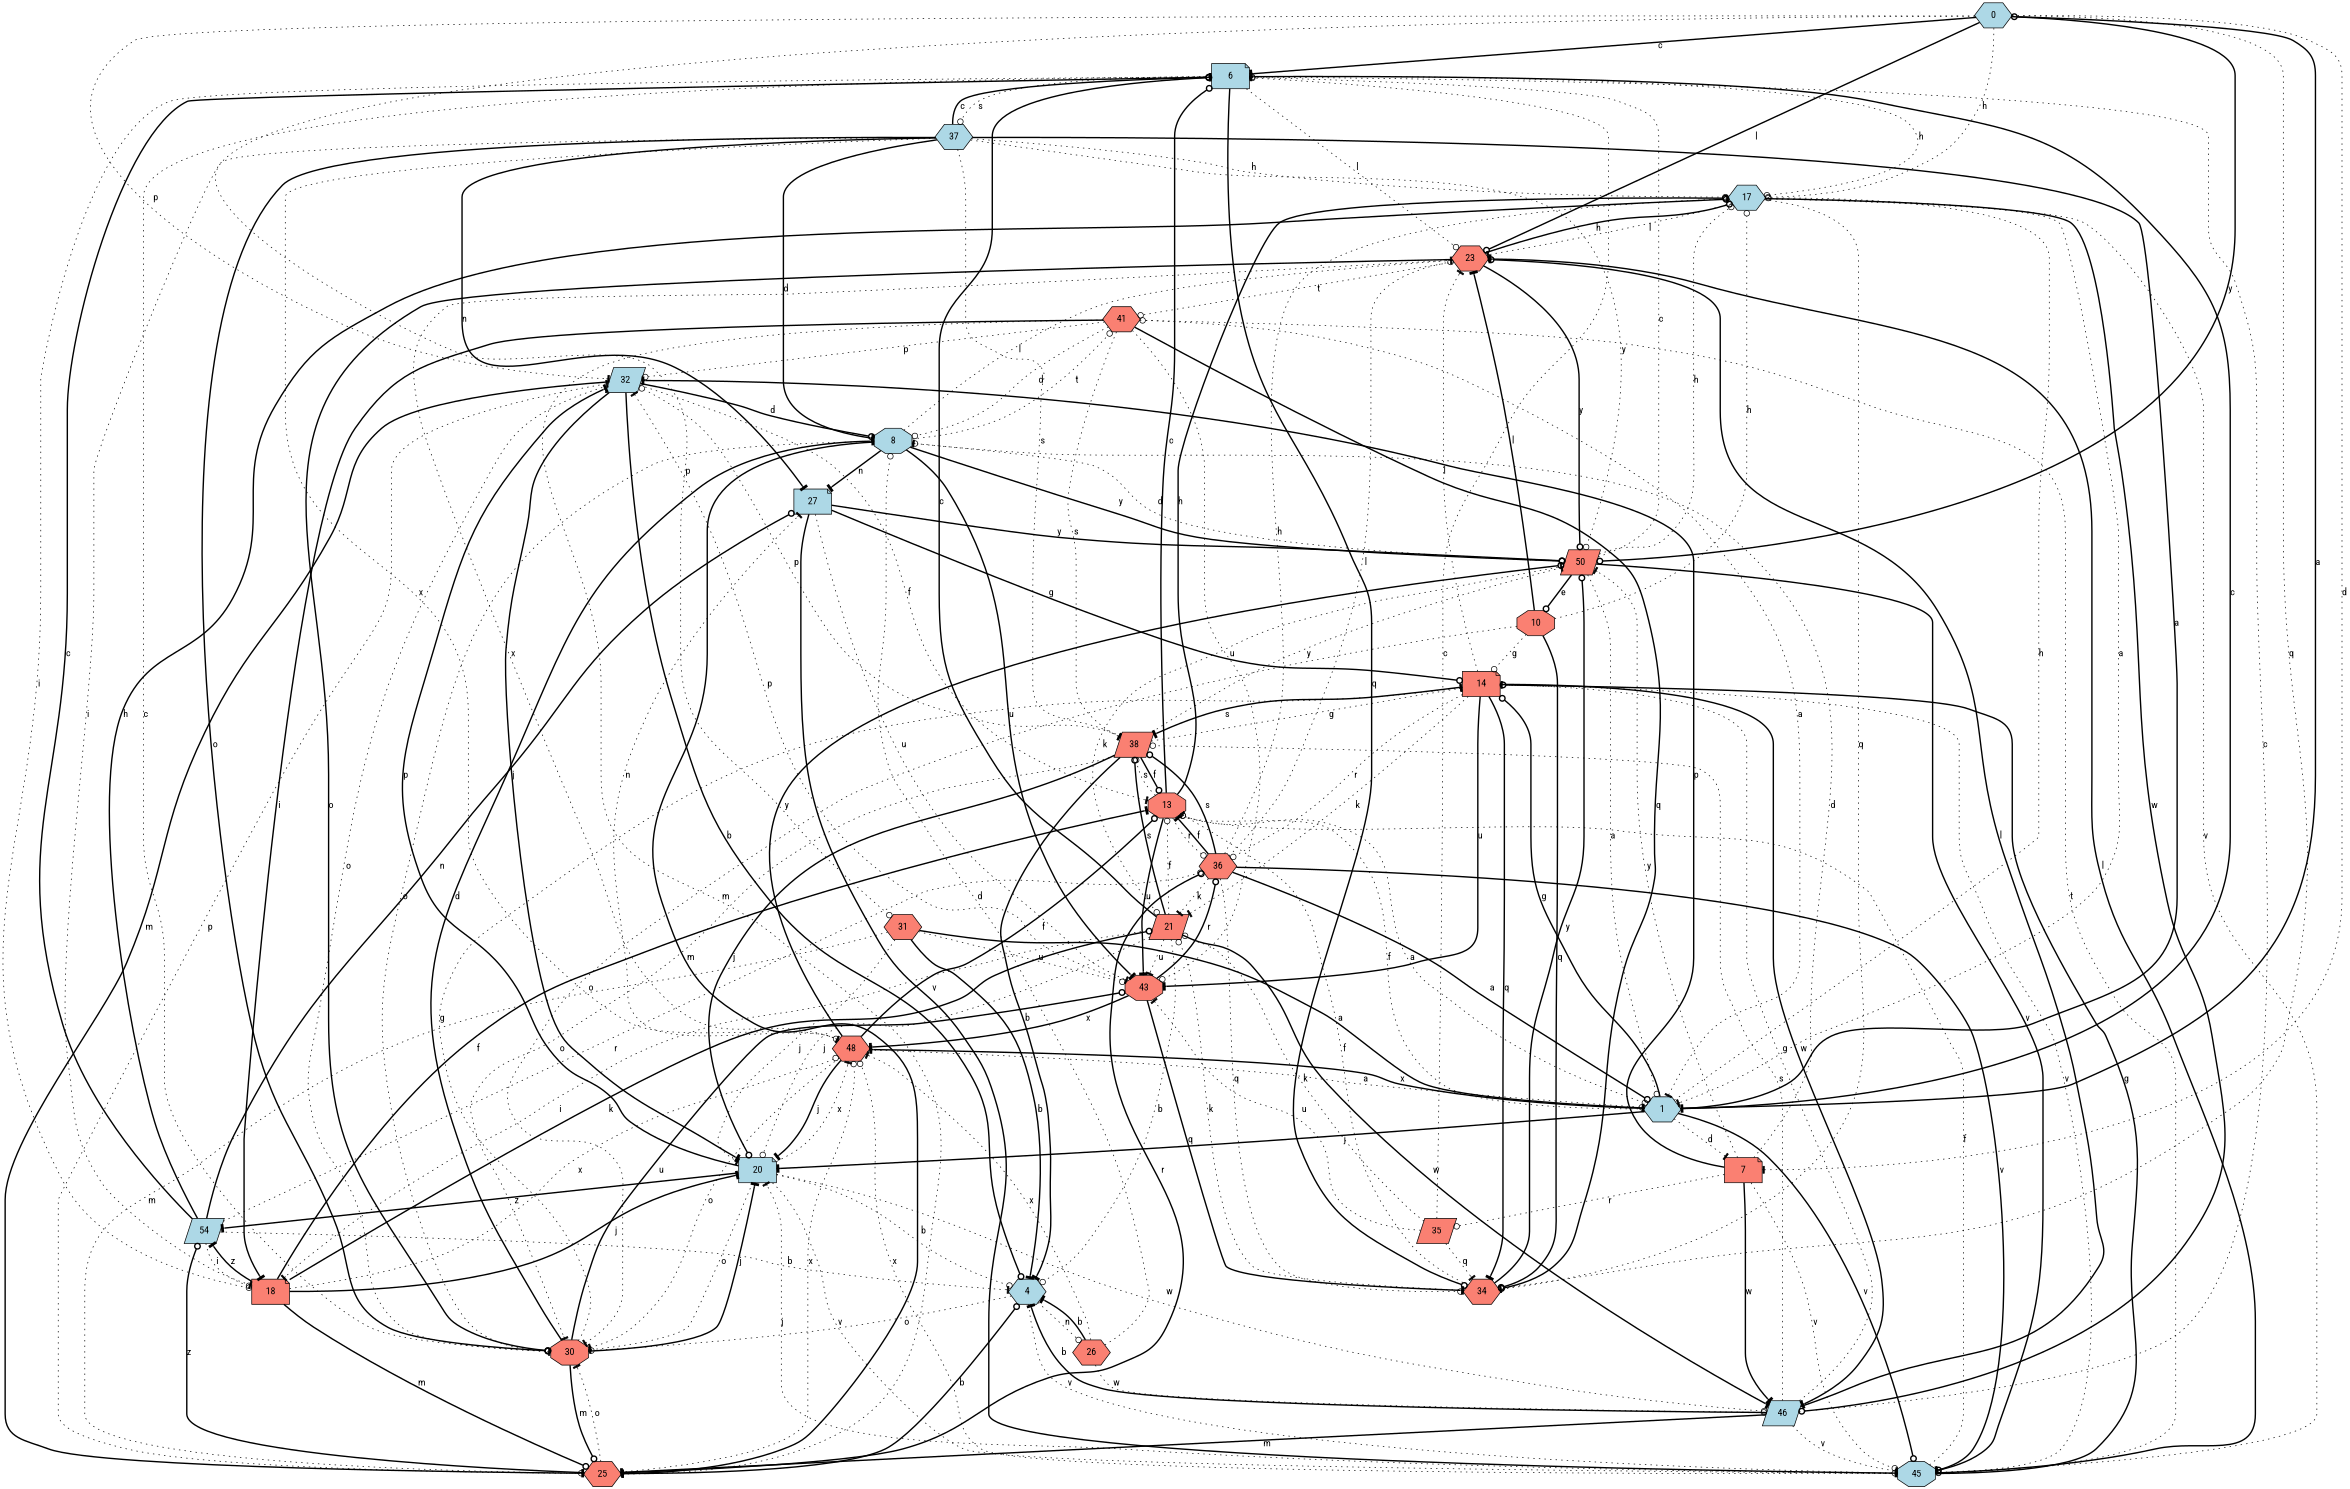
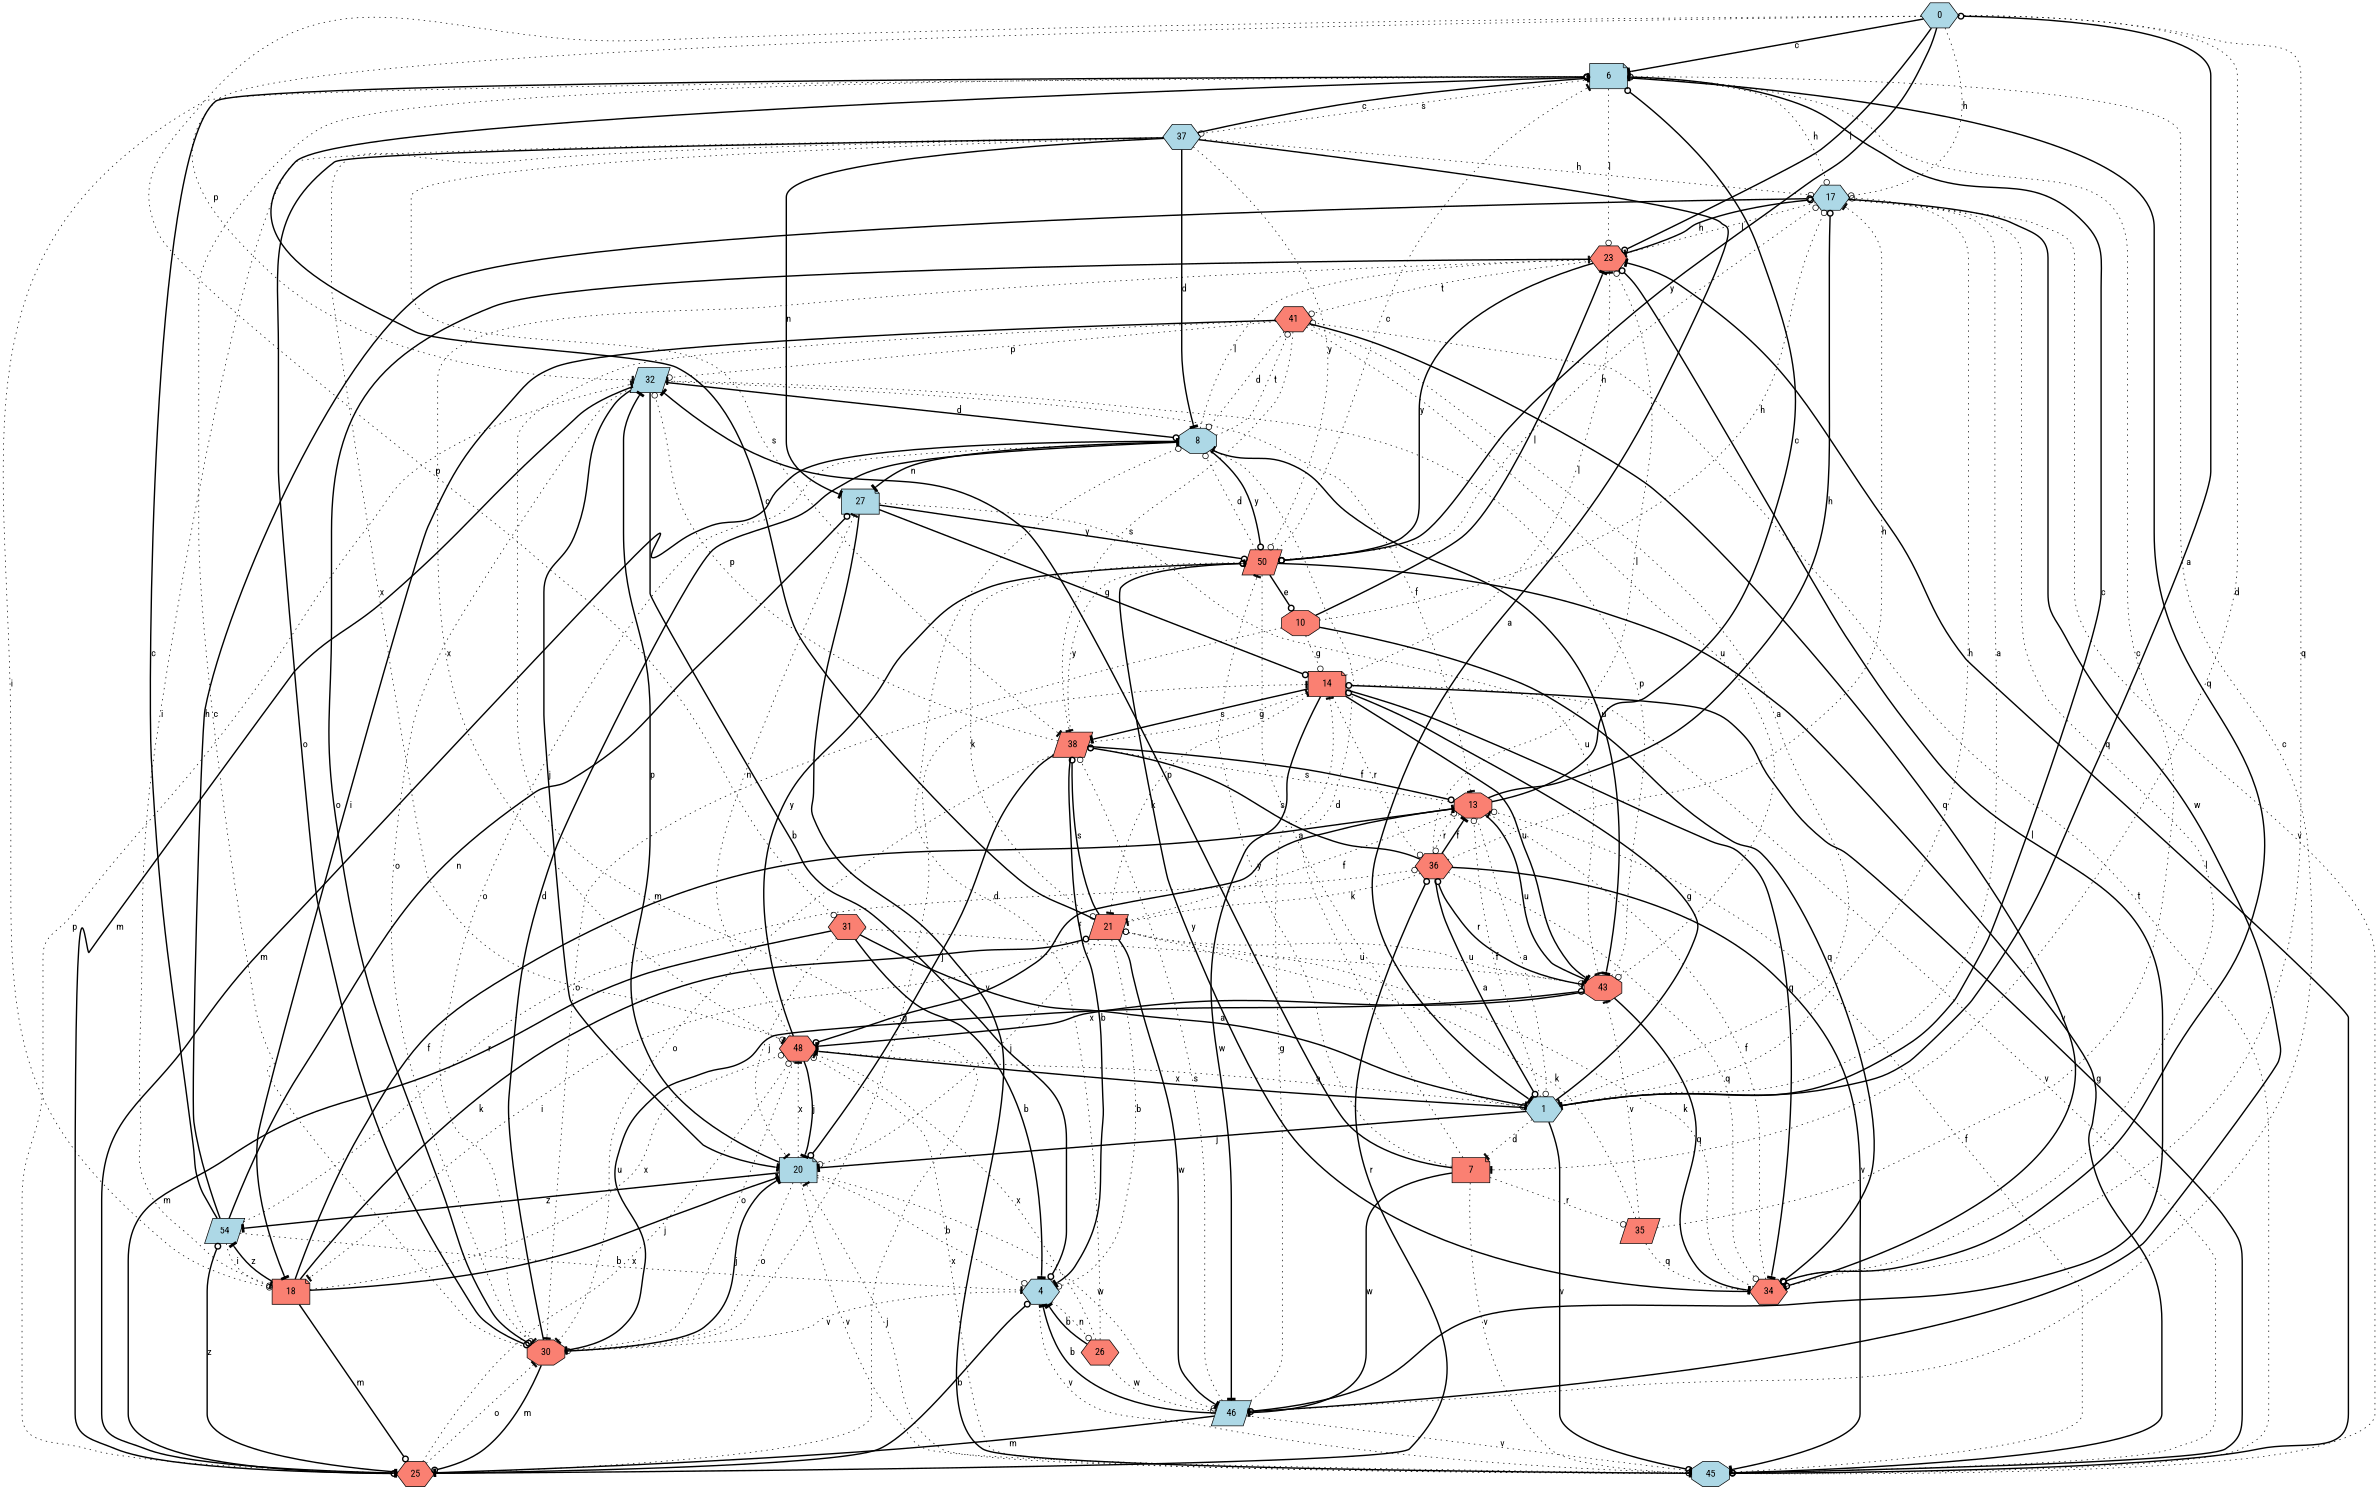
edge "48" -> "13": reversed
edge "35" -> "43": label "u" -> "v"
edge "31" -> "25": style dotted -> bold
edge "4" -> "30": label "o" -> "v"
